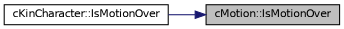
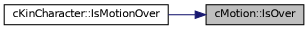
node "cMotion::IsMotionOver": label "cMotion::IsMotionOver" -> "cMotion::IsOver"
